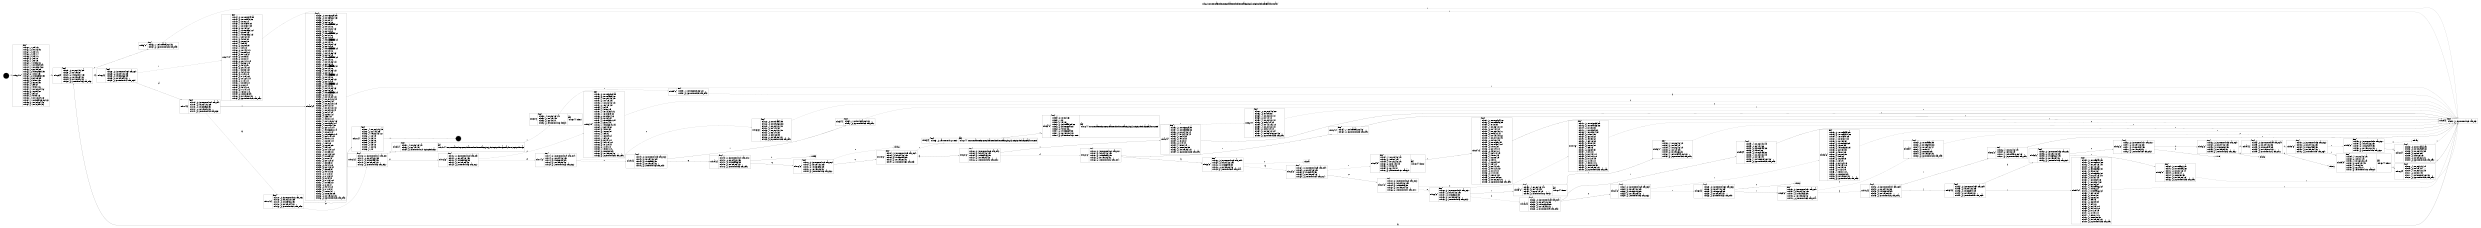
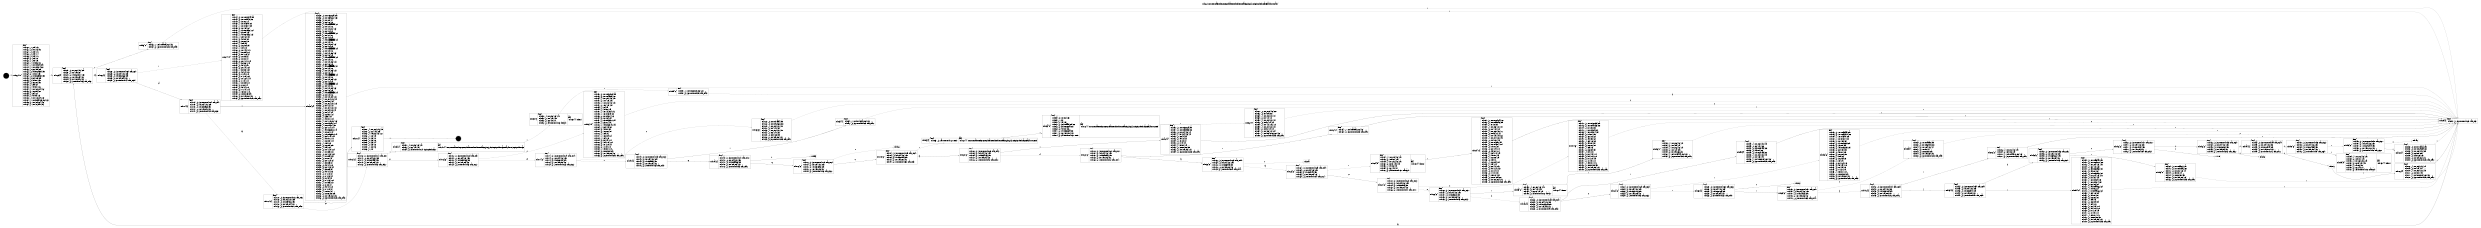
edge "0x401be9 [29]" -> "0x401c06 [29]": now "0x402073" -> "0x401c06 [29]"
